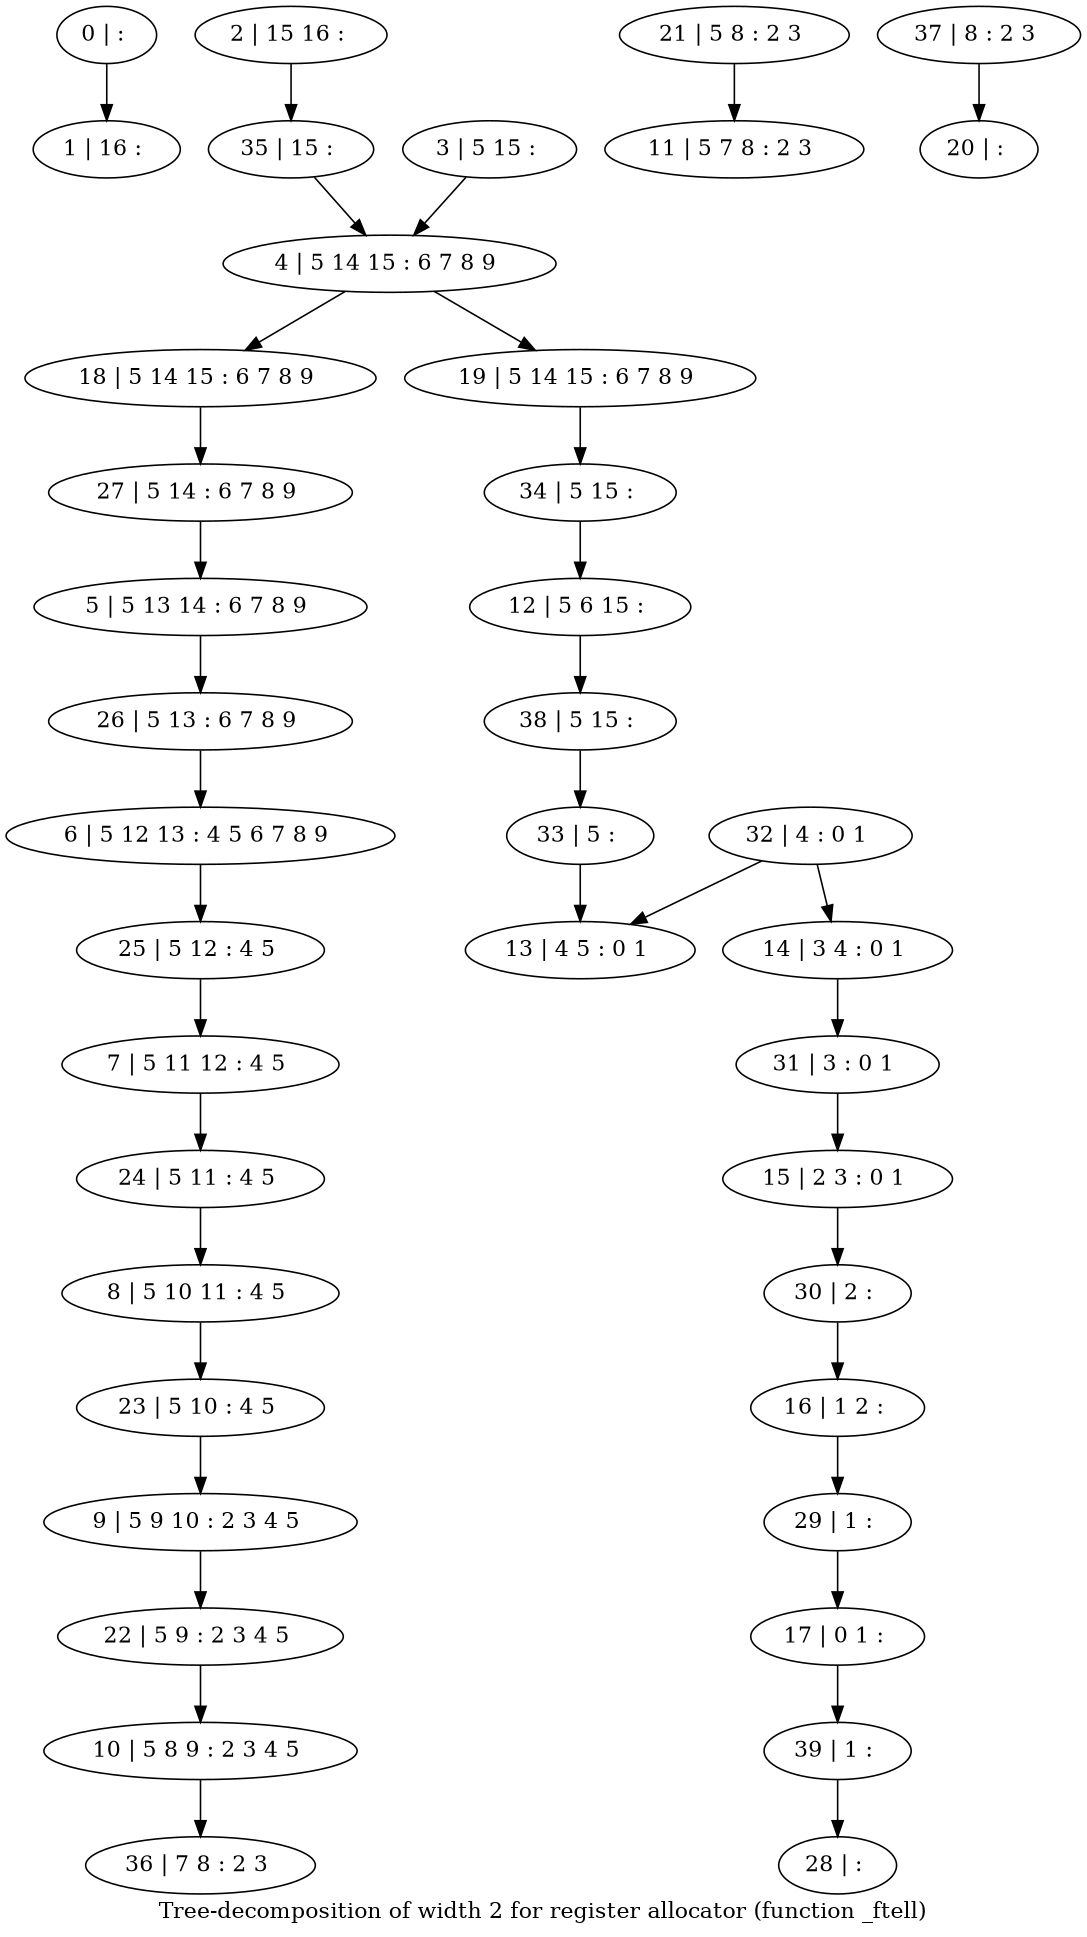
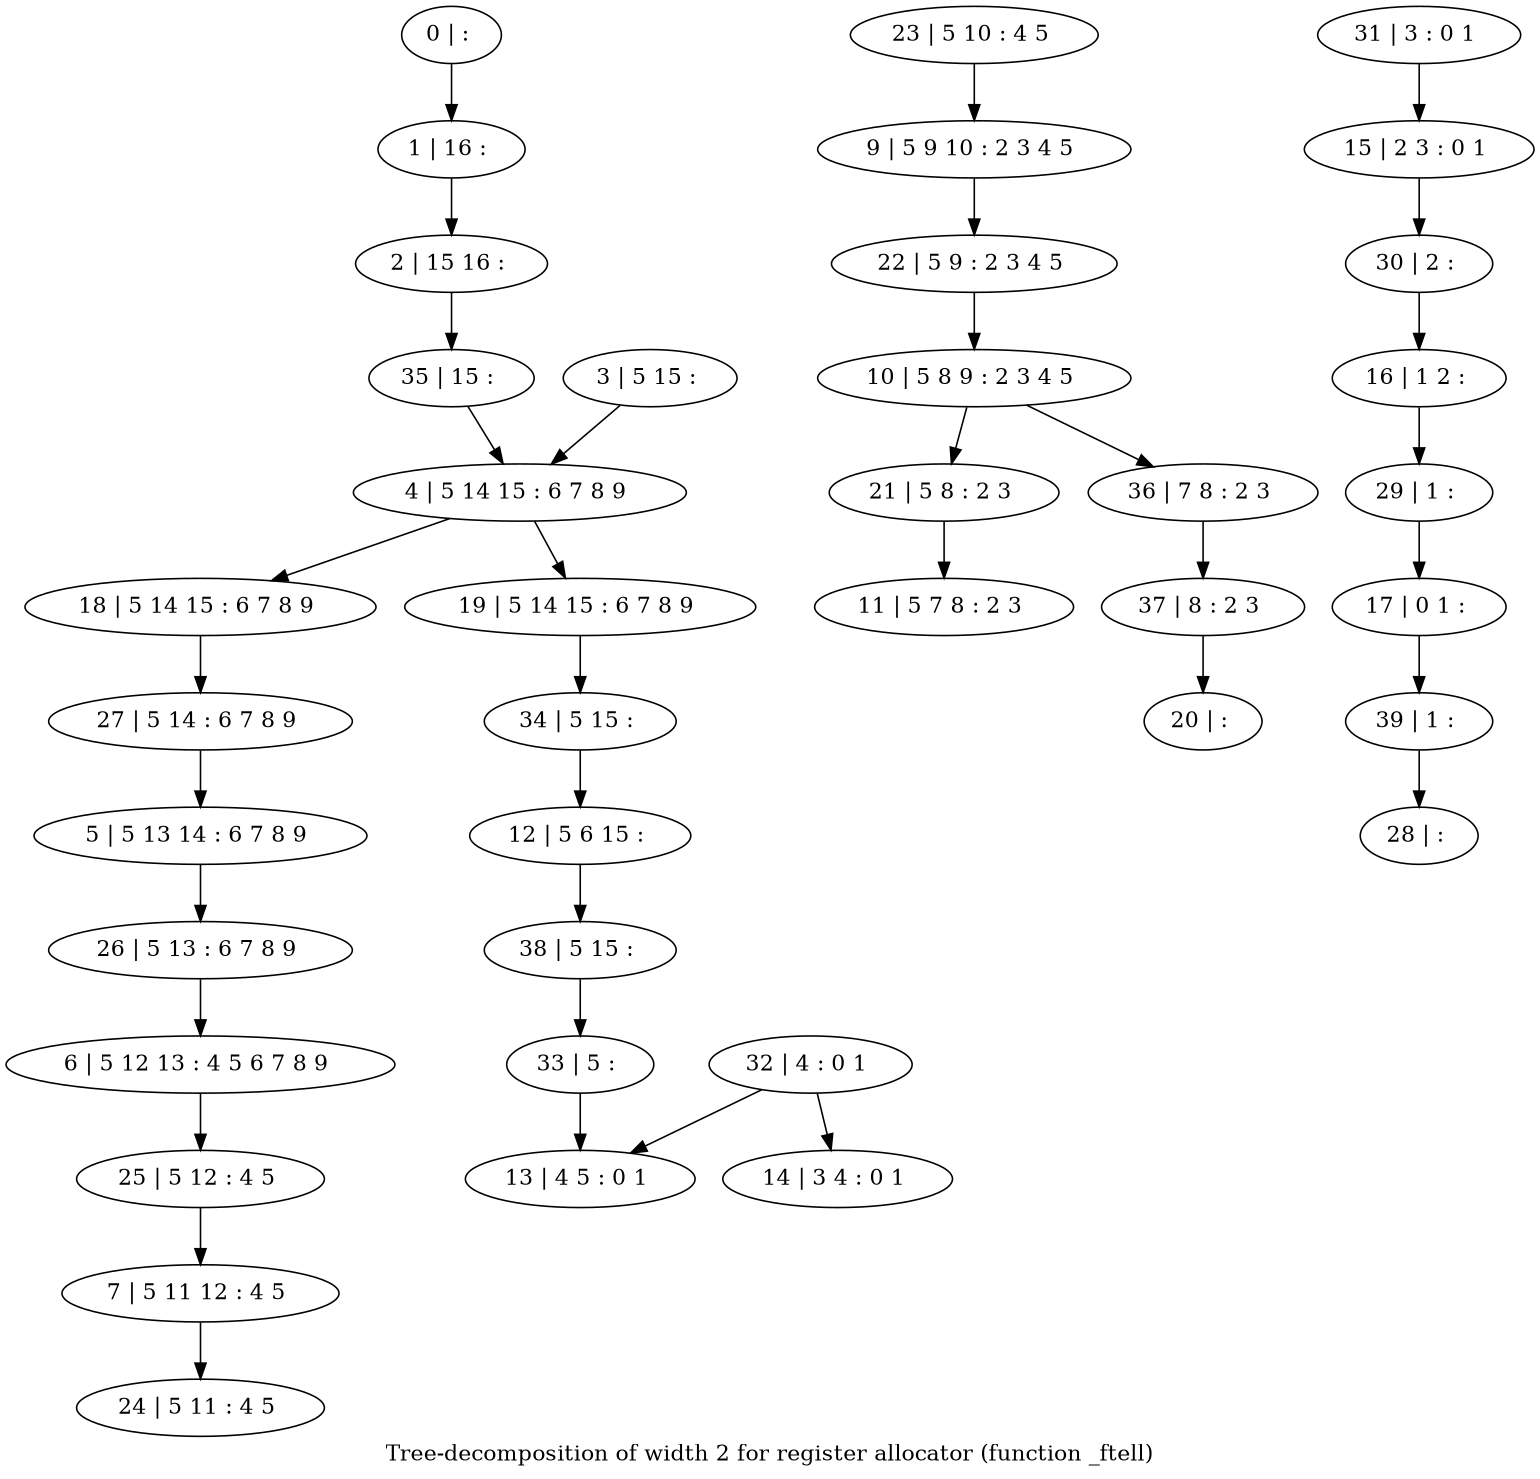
edge "1 | 16 :" -> "2 | 15 16 :": added
edge "10 | 5 8 9 : 2 3 4 5" -> "21 | 5 8 : 2 3": added
edge "36 | 7 8 : 2 3" -> "37 | 8 : 2 3": added
edge "14 | 3 4 : 0 1" -> "31 | 3 : 0 1": removed
node "8 | 5 10 11 : 4 5": removed
